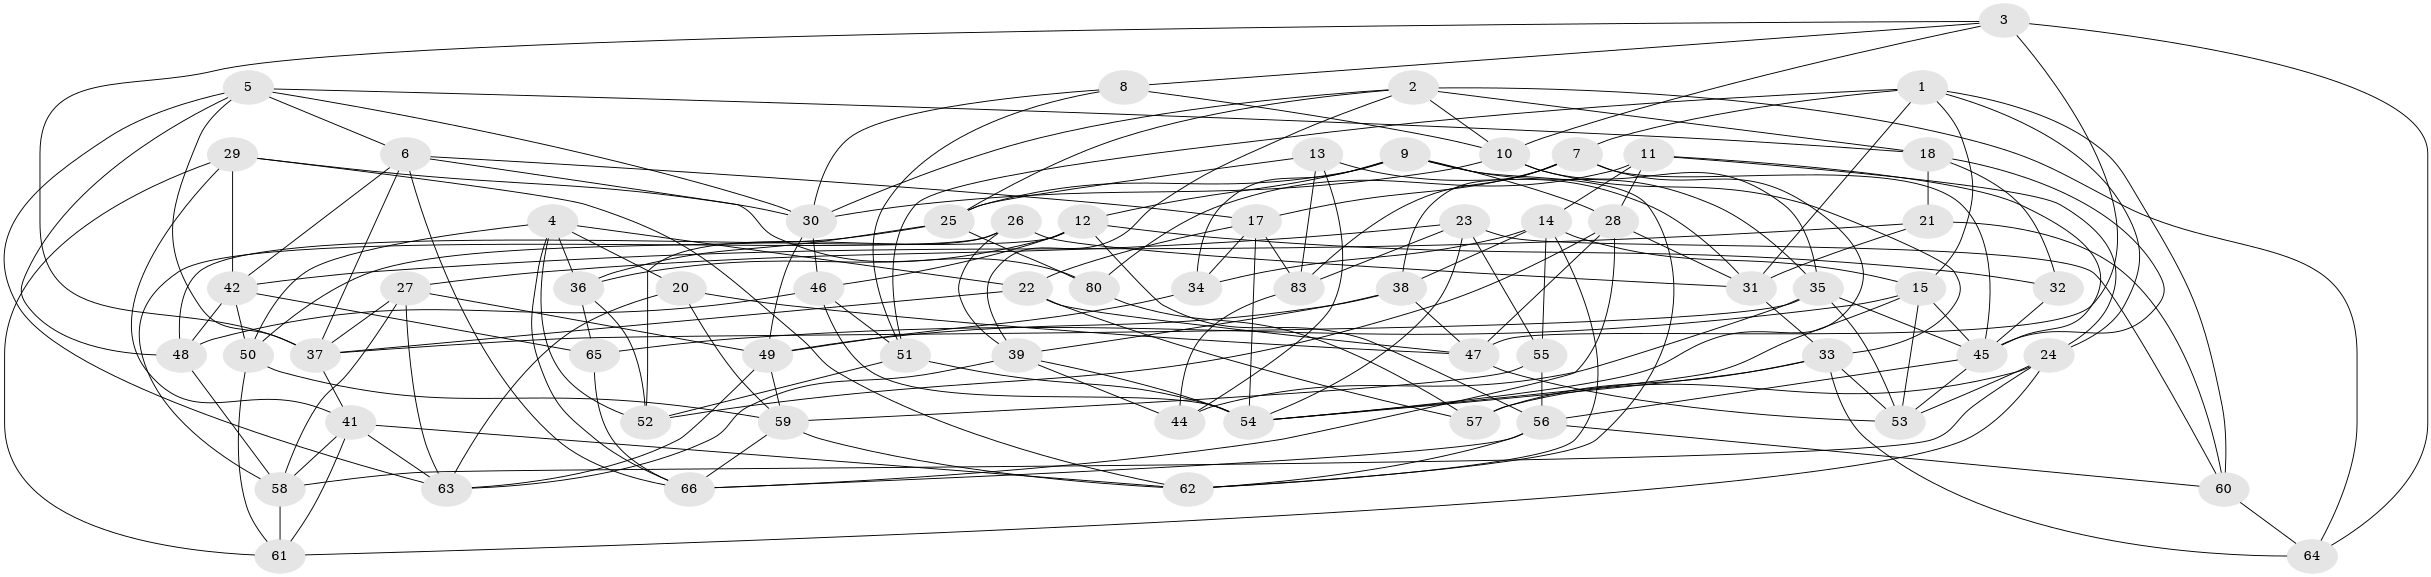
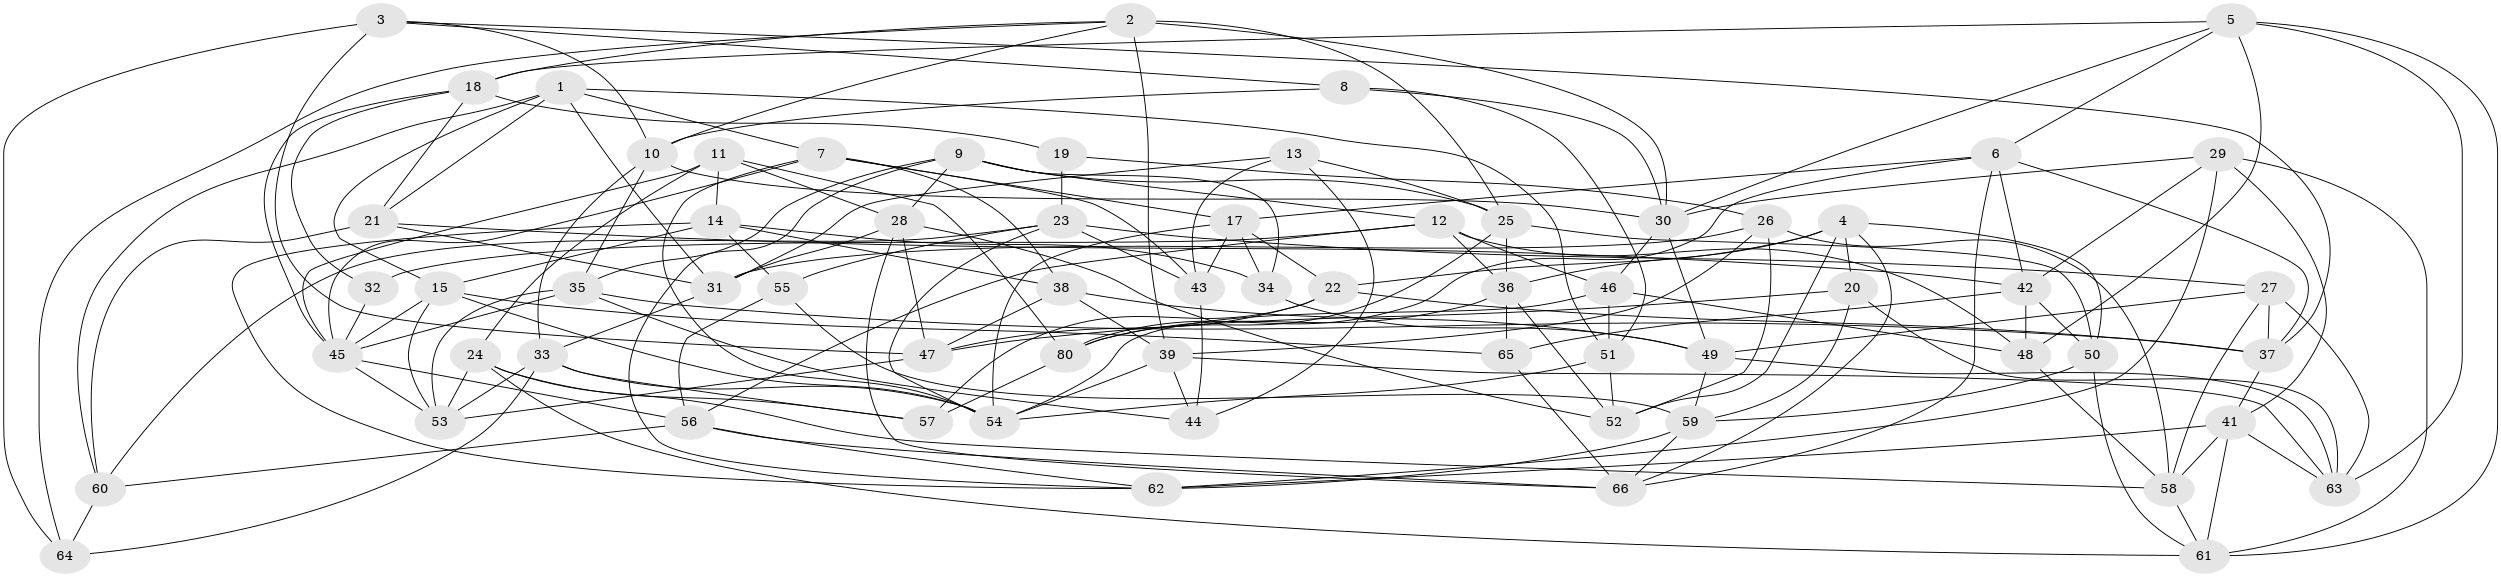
node "19": added
edge "1" -- "24": now "1" -- "21"
edge "5" -- "37": now "5" -- "61"
node "83": label "83" -> "43"
edge "36" -- "80": added
